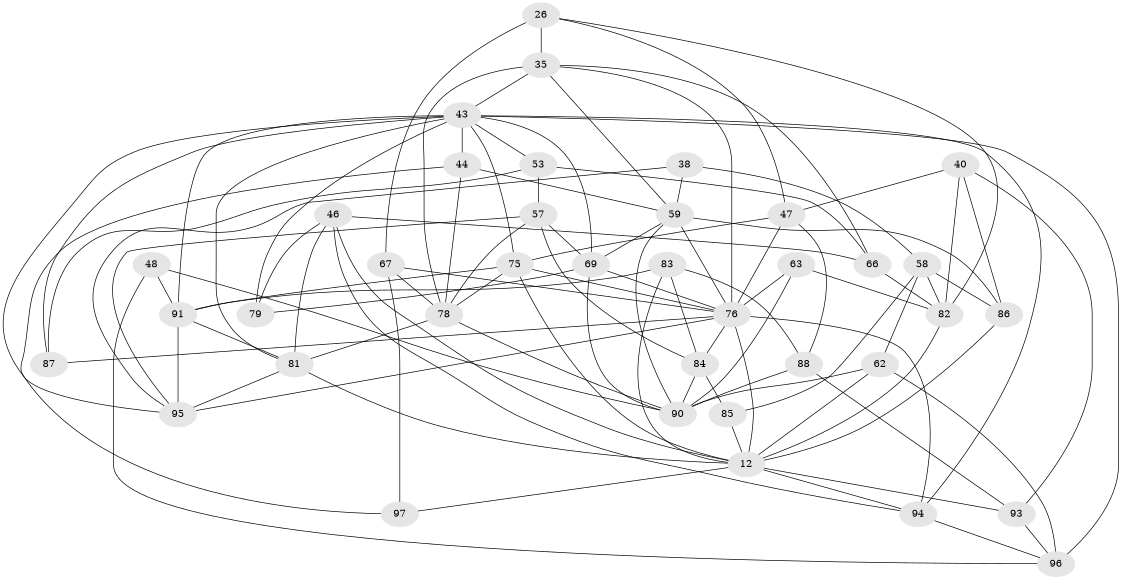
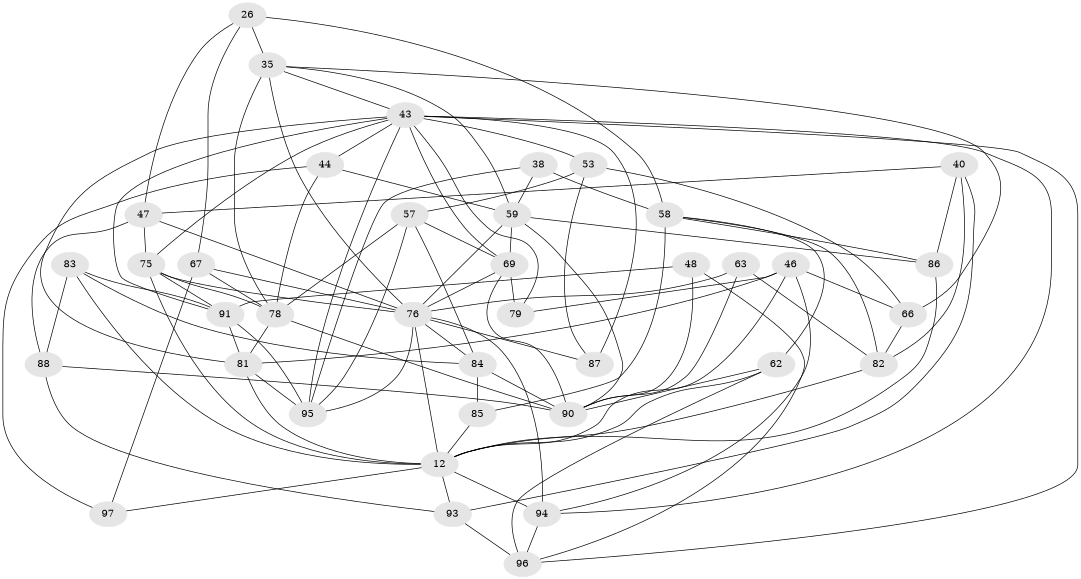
edge "26" -- "82": now "26" -- "58"
